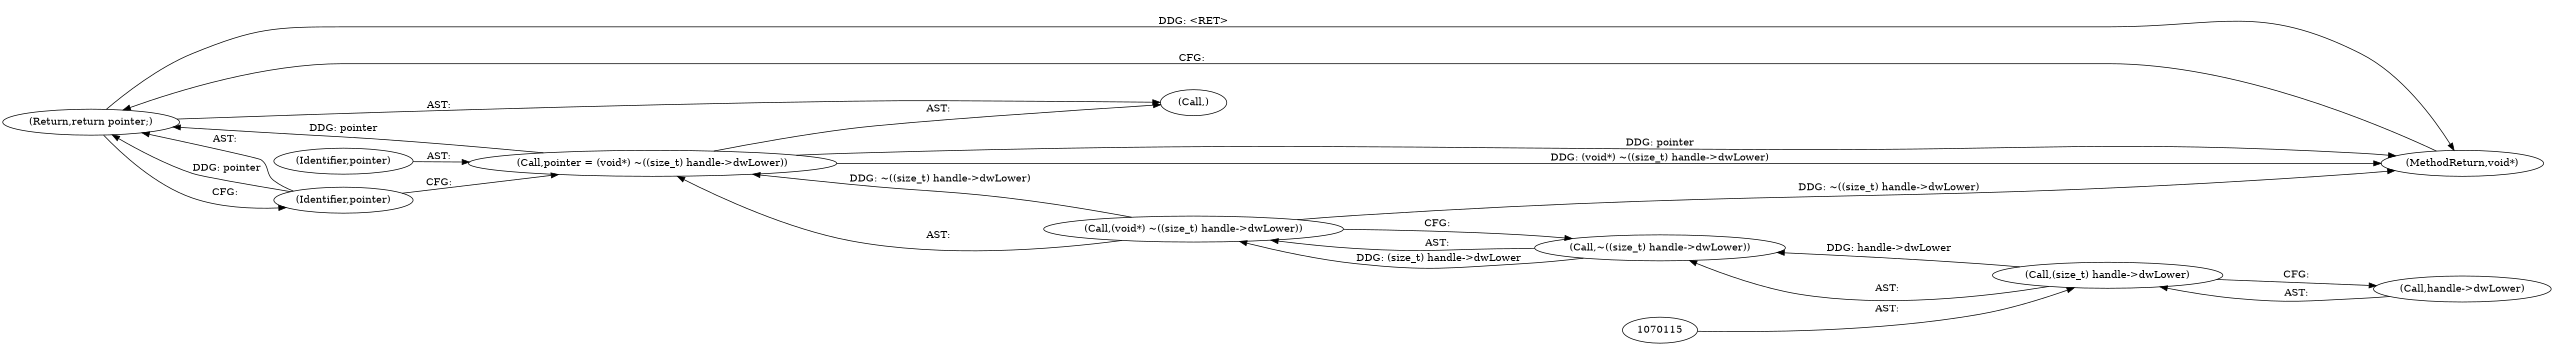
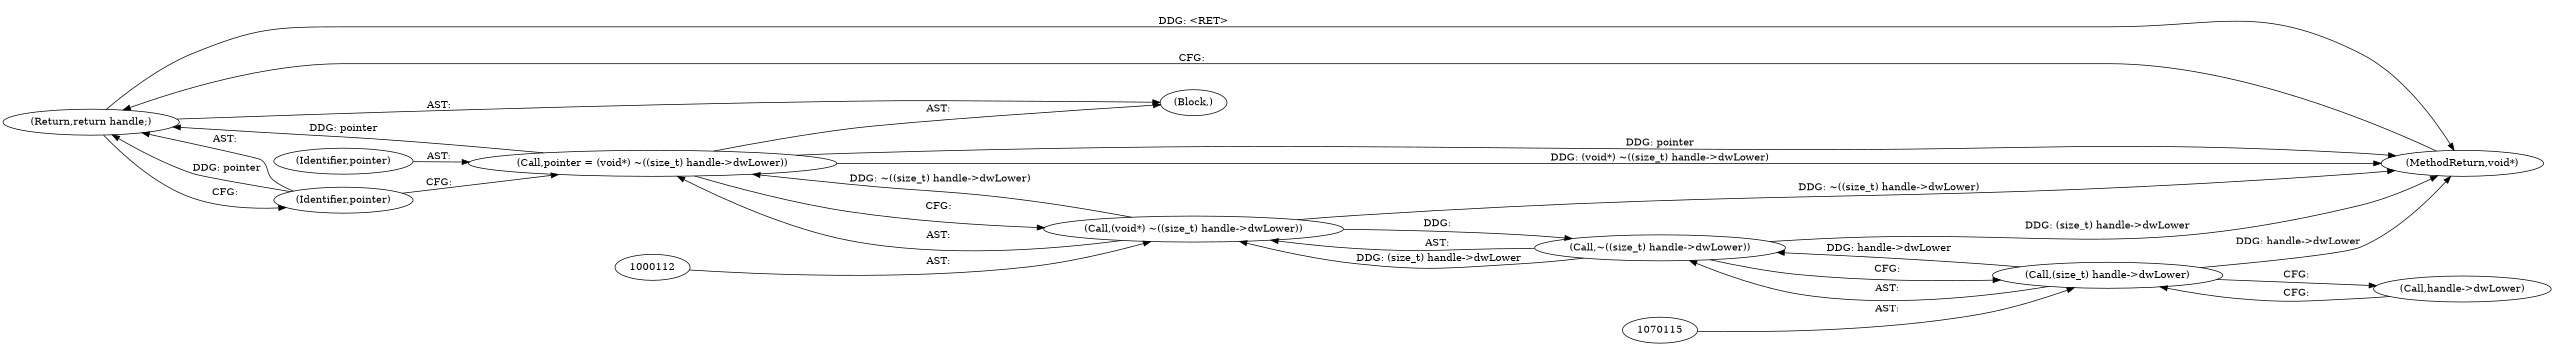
node "(Call,)": label "(Call,)" -> "(Block,)"
node "(Return,return pointer;)": label "(Return,return pointer;)" -> "(Return,return handle;)"
edge "(Call,pointer = (void*) ~((size_t) handle->dwLower))" -> "(Call,(void*) ~((size_t) handle->dwLower))": added, label "CFG:"
edge "(Call,(void*) ~((size_t) handle->dwLower))" -> "(Call,~((size_t) handle->dwLower))": label "CFG: " -> "DDG: "
edge "(Call,~((size_t) handle->dwLower))" -> "(MethodReturn,void*)": added, label "DDG: (size_t) handle->dwLower"
edge "(Call,(size_t) handle->dwLower)" -> "(MethodReturn,void*)": added, label "DDG: handle->dwLower"
node "1000112": added
edge "(Call,~((size_t) handle->dwLower))" -> "(Call,(size_t) handle->dwLower)": added, label "CFG:"
edge "(Call,handle->dwLower)" -> "(Call,(size_t) handle->dwLower)": label "AST: " -> "CFG: "
